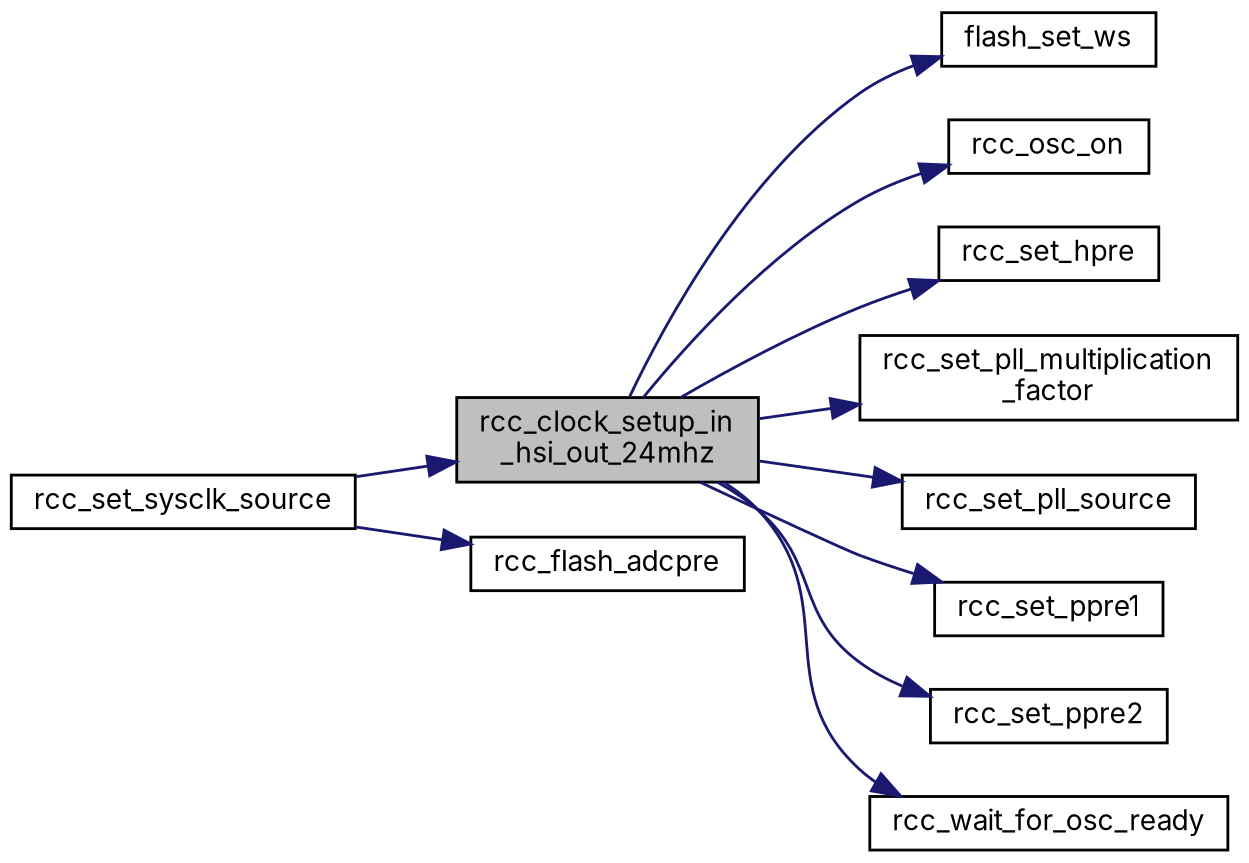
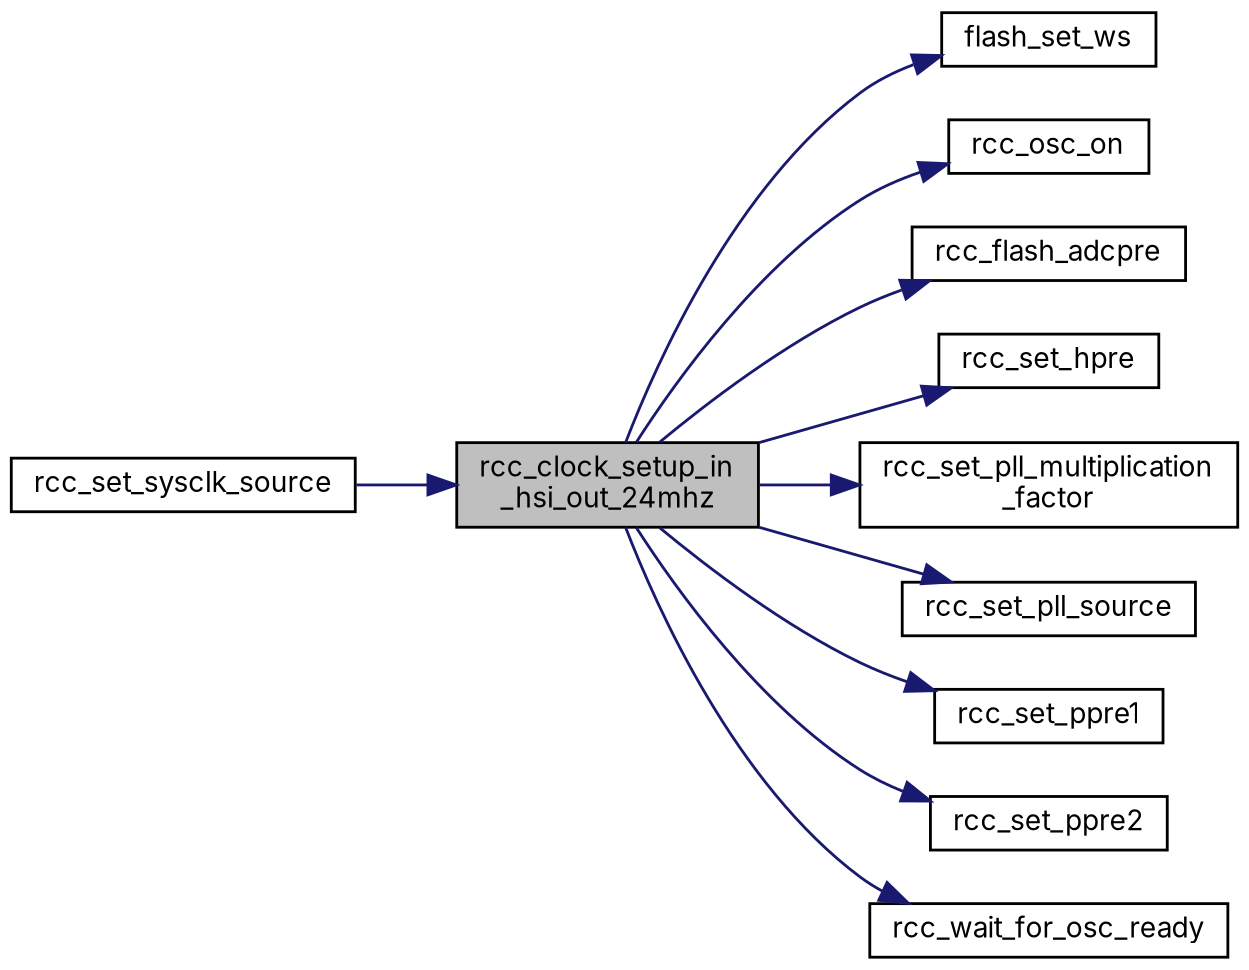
edge "rcc_set_sysclk_source" -> "rcc_flash_adcpre": now "rcc_clock_setup_in _hsi_out_24mhz" -> "rcc_flash_adcpre"
